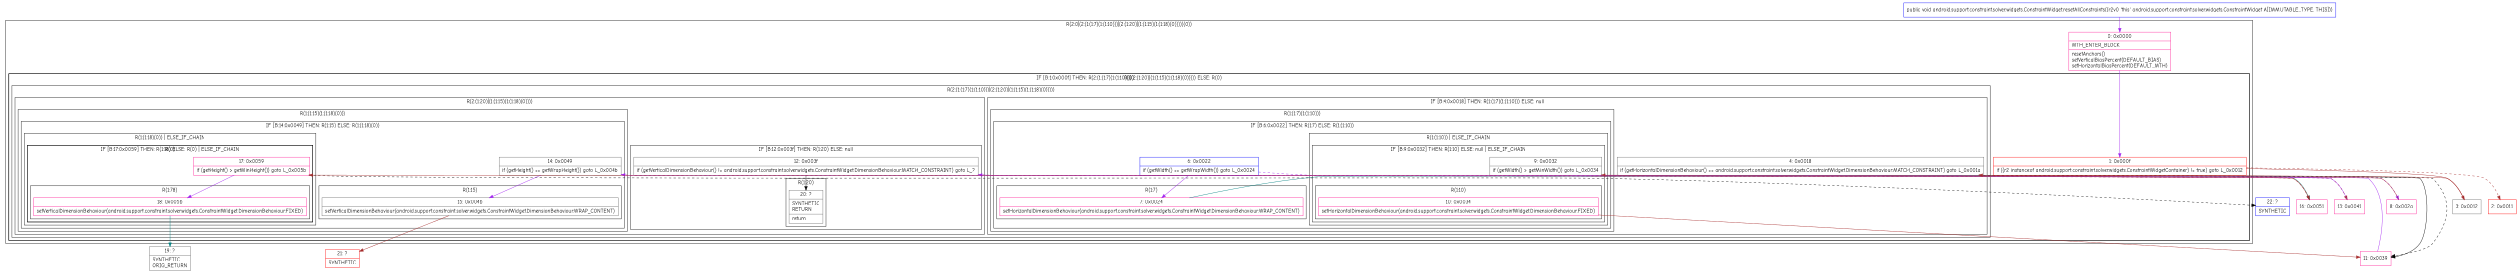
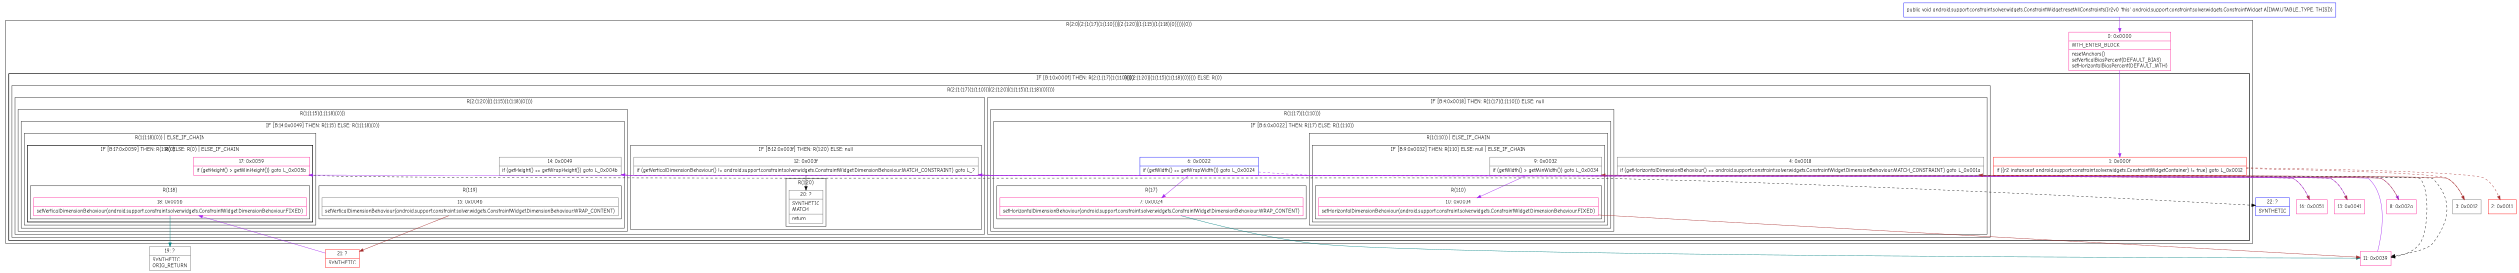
edge "1: 0x000f" -> "3: 0x0012": style solid -> dashed
edge "16: 0x0051" -> "17: 0x0059": color brown -> purple
edge "7: 0x0024" -> "16: 0x0051": now "7: 0x0024" -> "11: 0x0039"
edge "9: 0x0032" -> "11: 0x0039": style solid -> dashed
edge "17: 0x0059" -> "18: 0x005b": now "21: ?" -> "18: 0x005b"
edge "14: 0x0049" -> "15: 0x004b": removed
edge "9: 0x0032" -> "10: 0x0034": added
cluster "R(1:78)": label "R(1:78)" -> "R(1:18)"
cluster "R(1:15)": label "R(1:15)" -> "R(1:19)"
node "20: ?": text "RETURN" -> "MATCH"
